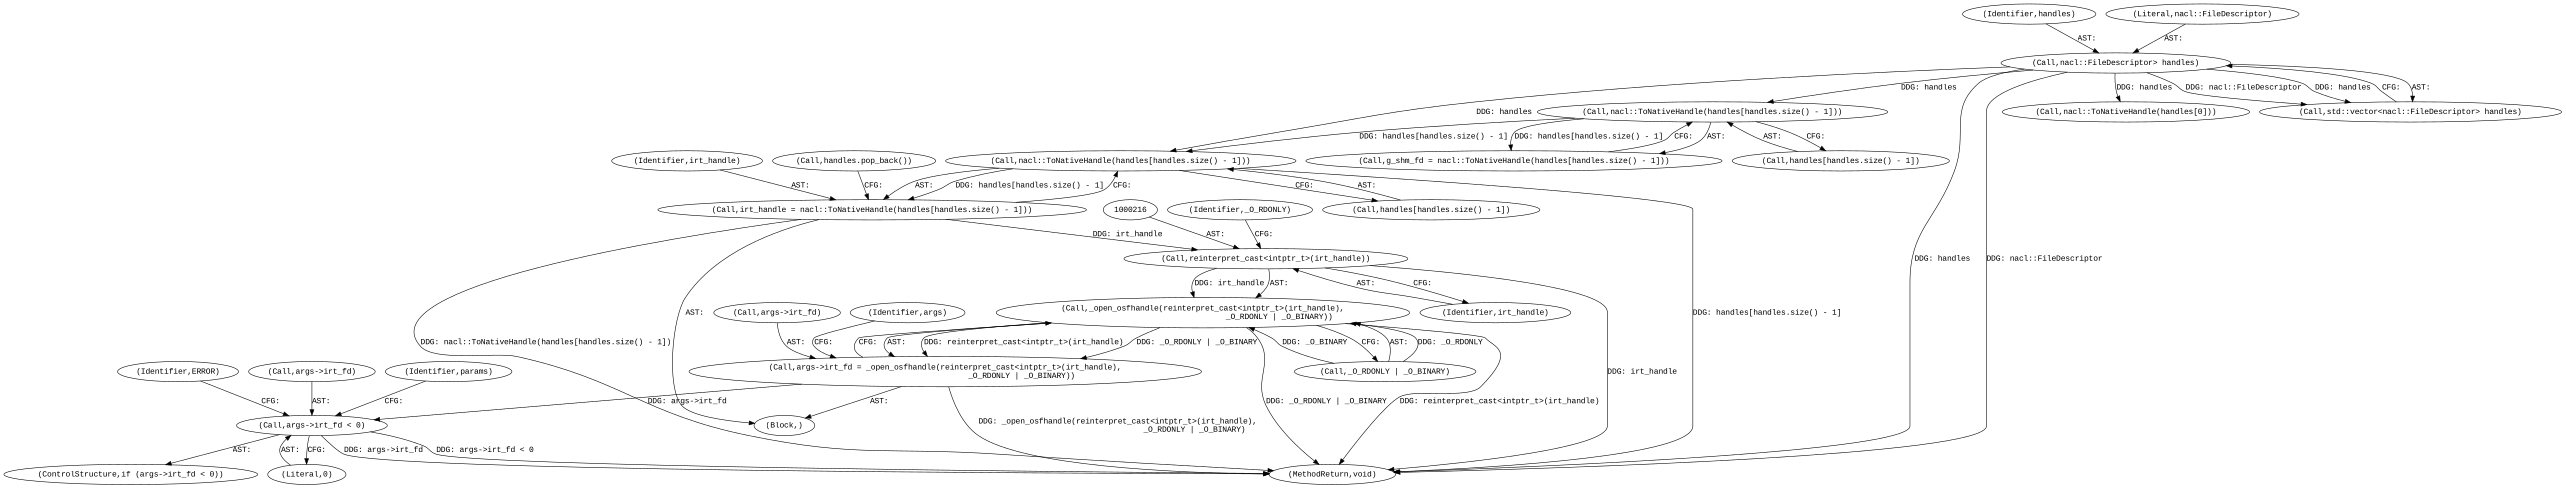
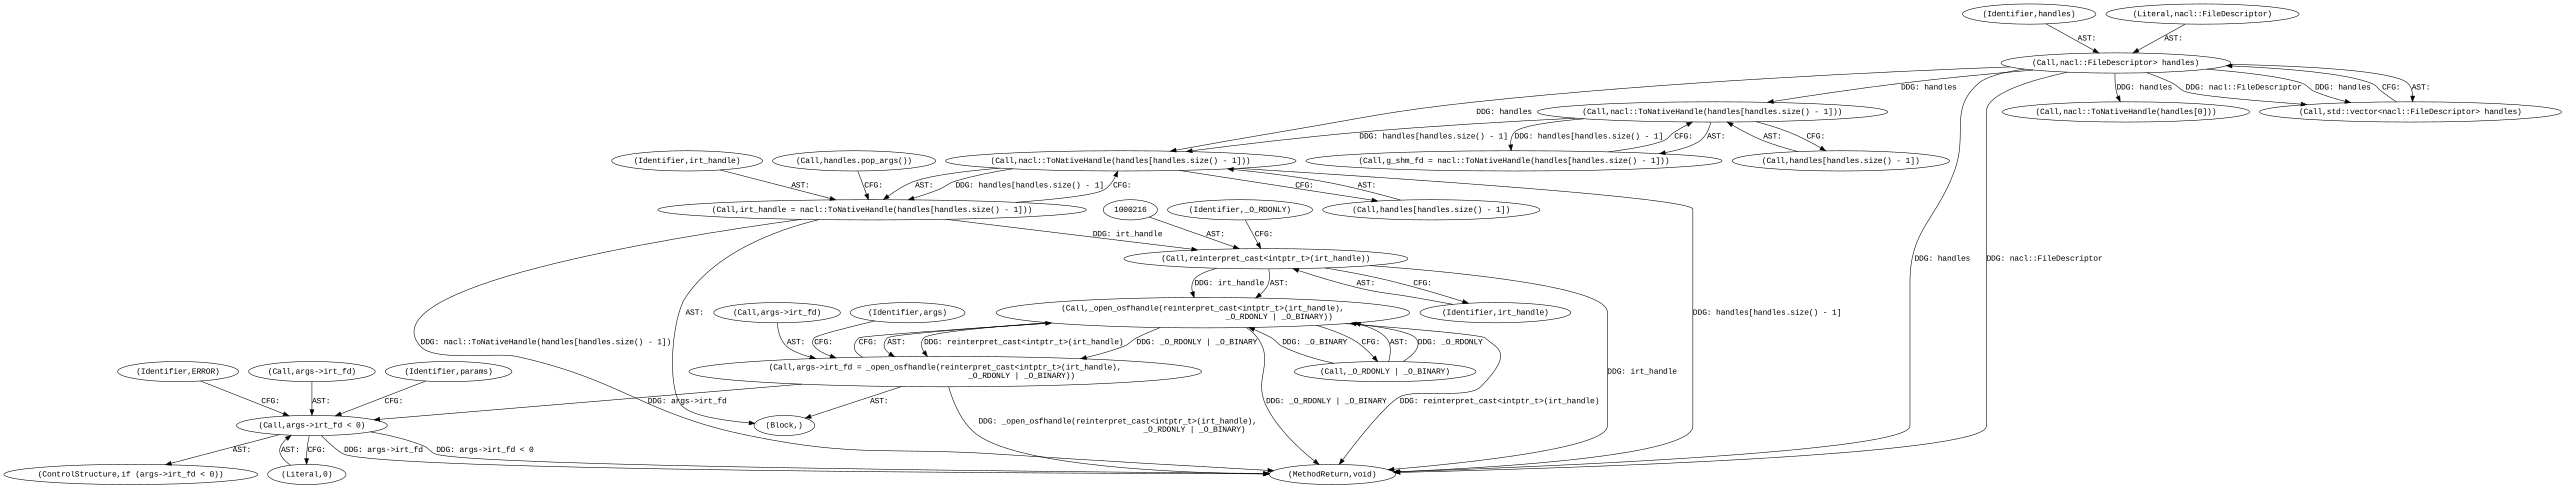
node "(Call,handles.pop_back())": label "(Call,handles.pop_back())" -> "(Call,handles.pop_args())"
